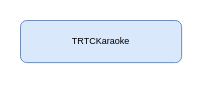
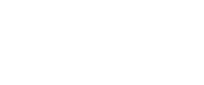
node "TRTCKaraoke": removed
